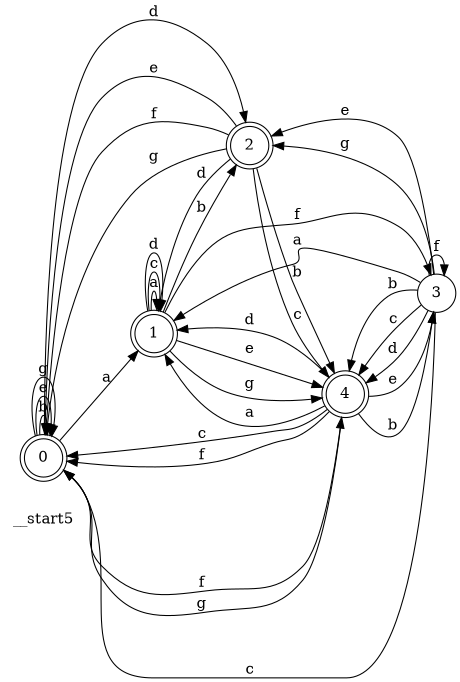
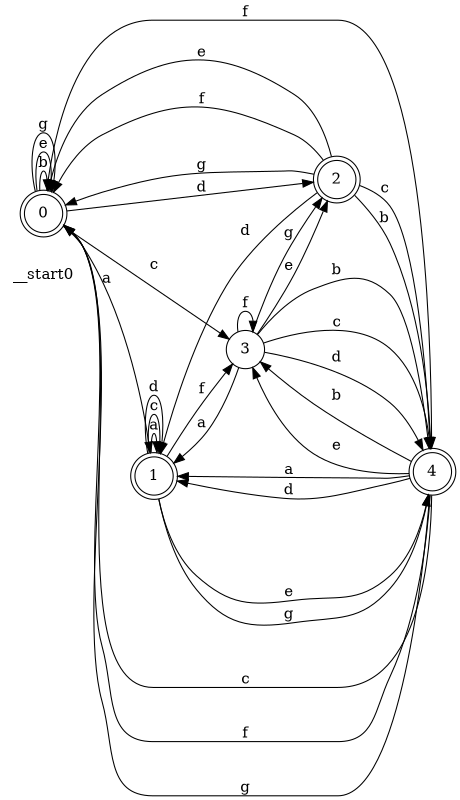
edge "1" -> "2": removed, label "b"
node "__start5": label "__start5" -> "__start0"
edge "3" -> "0": reversed
